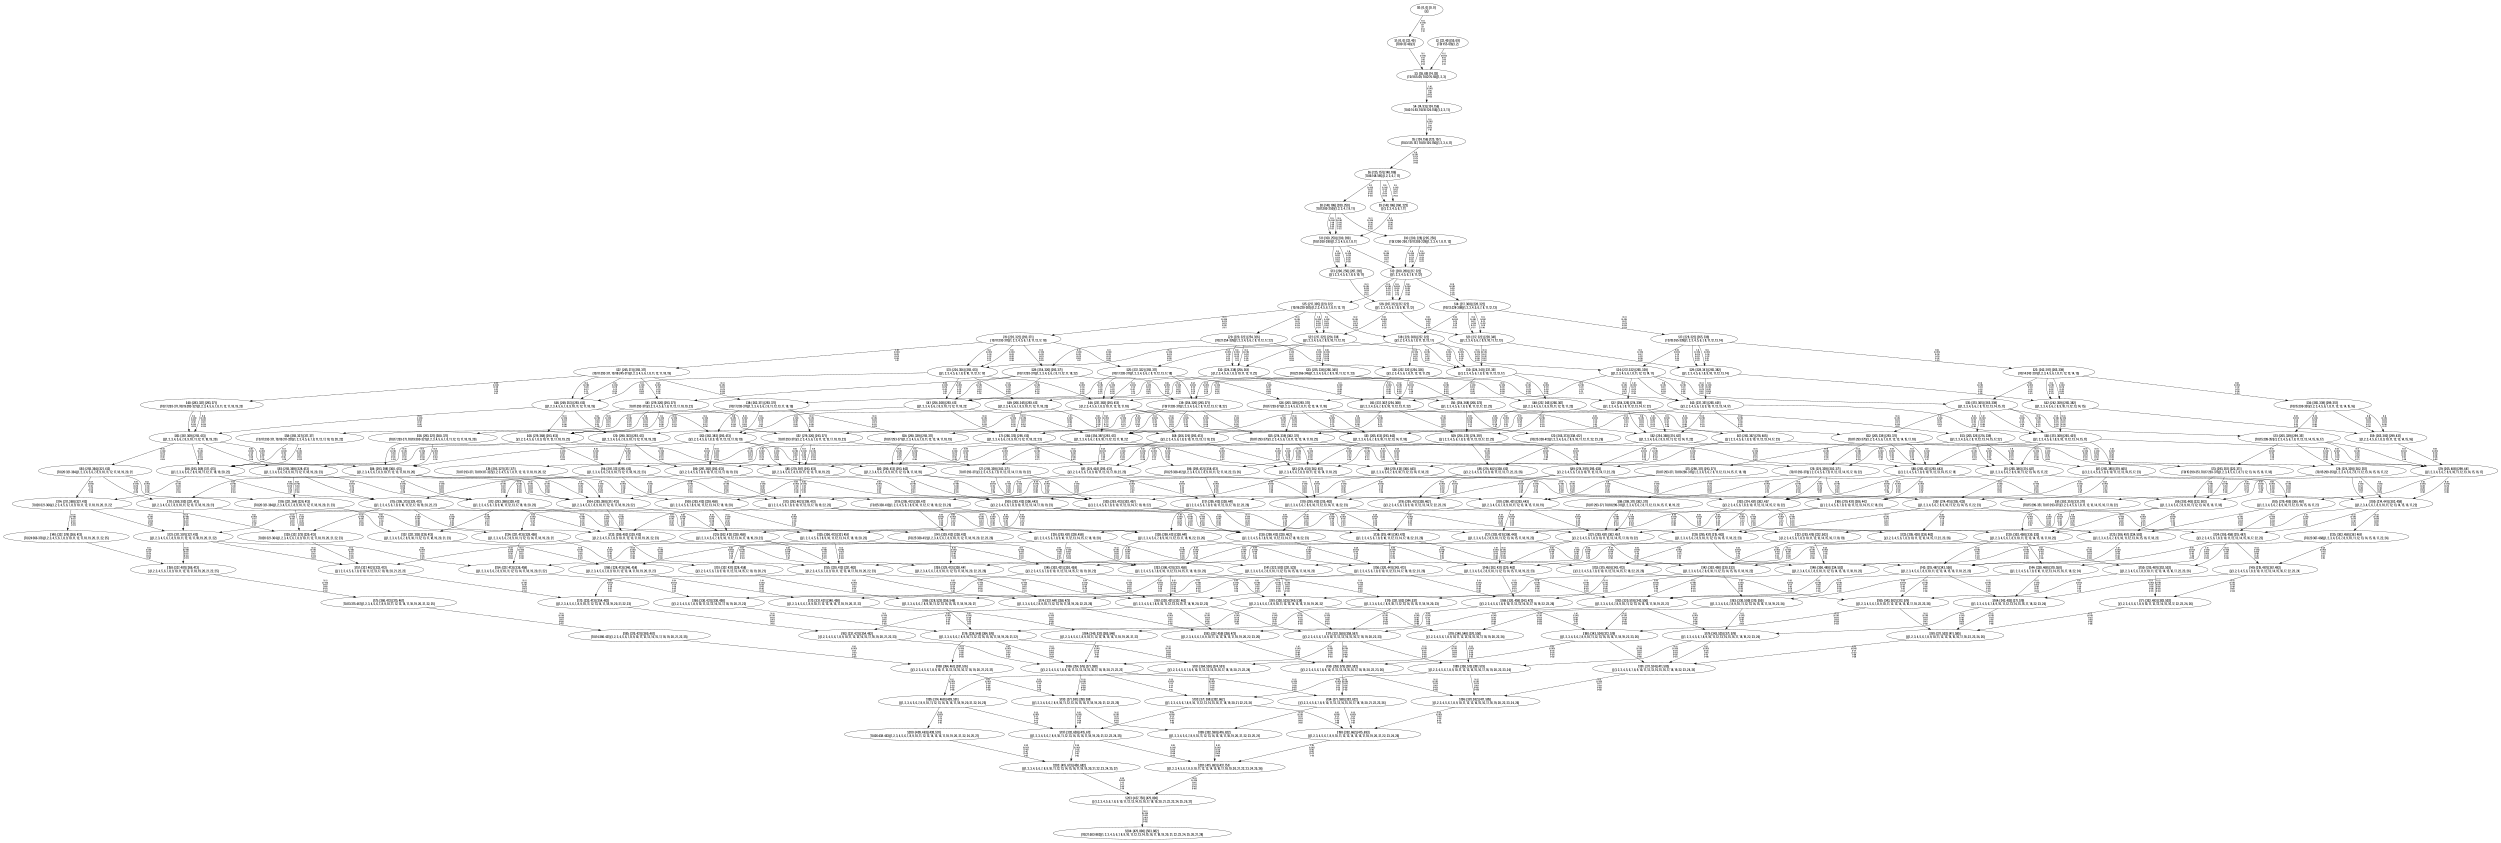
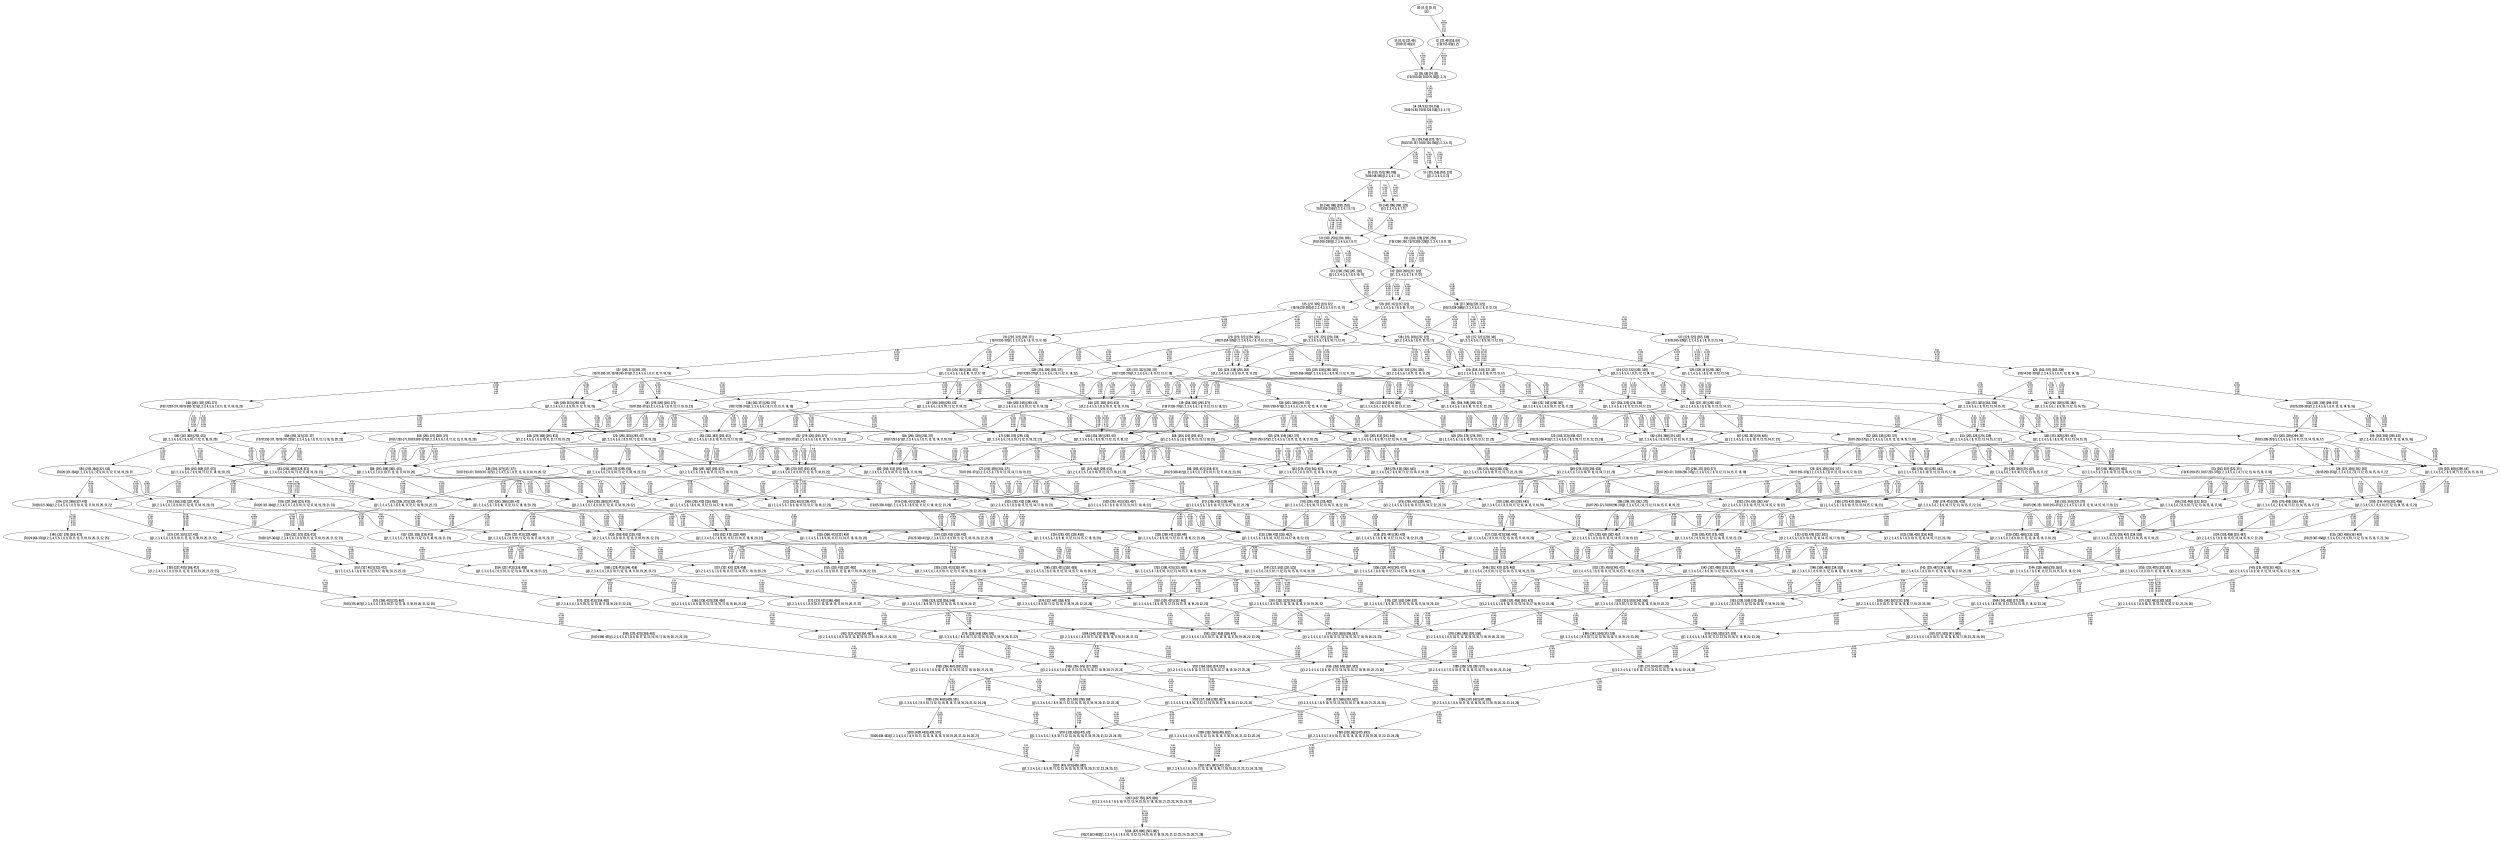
edge "S0: [0, 0] [0, 0] {}{}" -> "S1: [0, 0] [32, 40] {T0J0:32-40}{1}": now "S0: [0, 0] [0, 0] {}{}" -> "S2: [32, 40] [55, 69] {T0J1:55-69}{1, 2}"
node "S7: [125, 156] [160, 222] {}{1, 2, 3, 4, 5, 6, 11}": added
